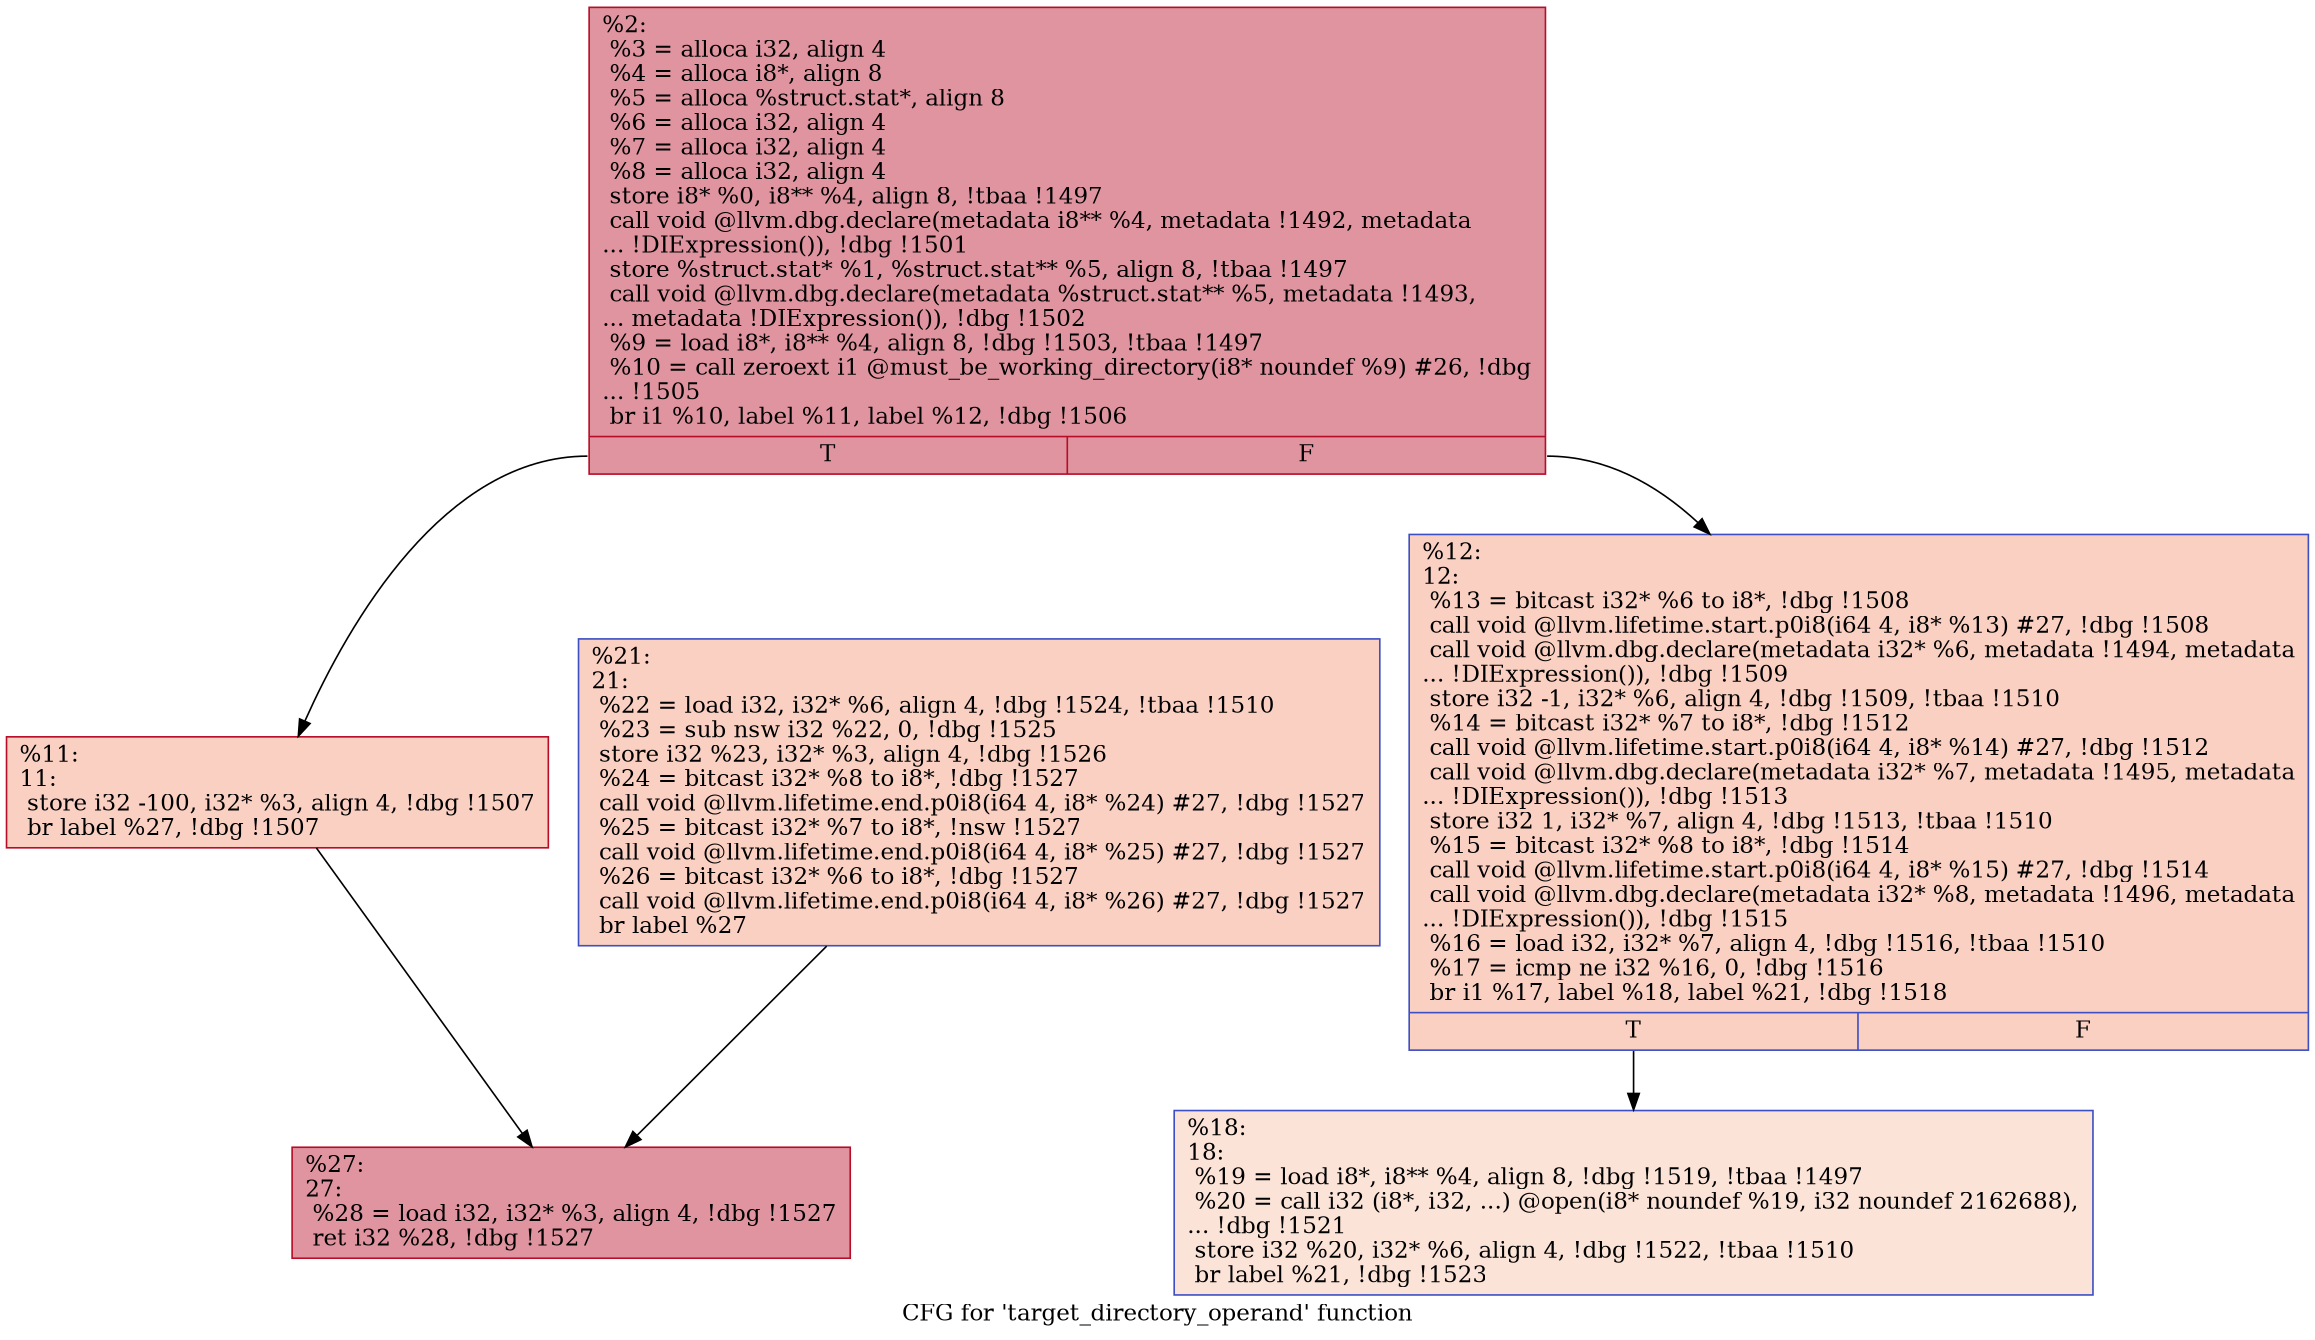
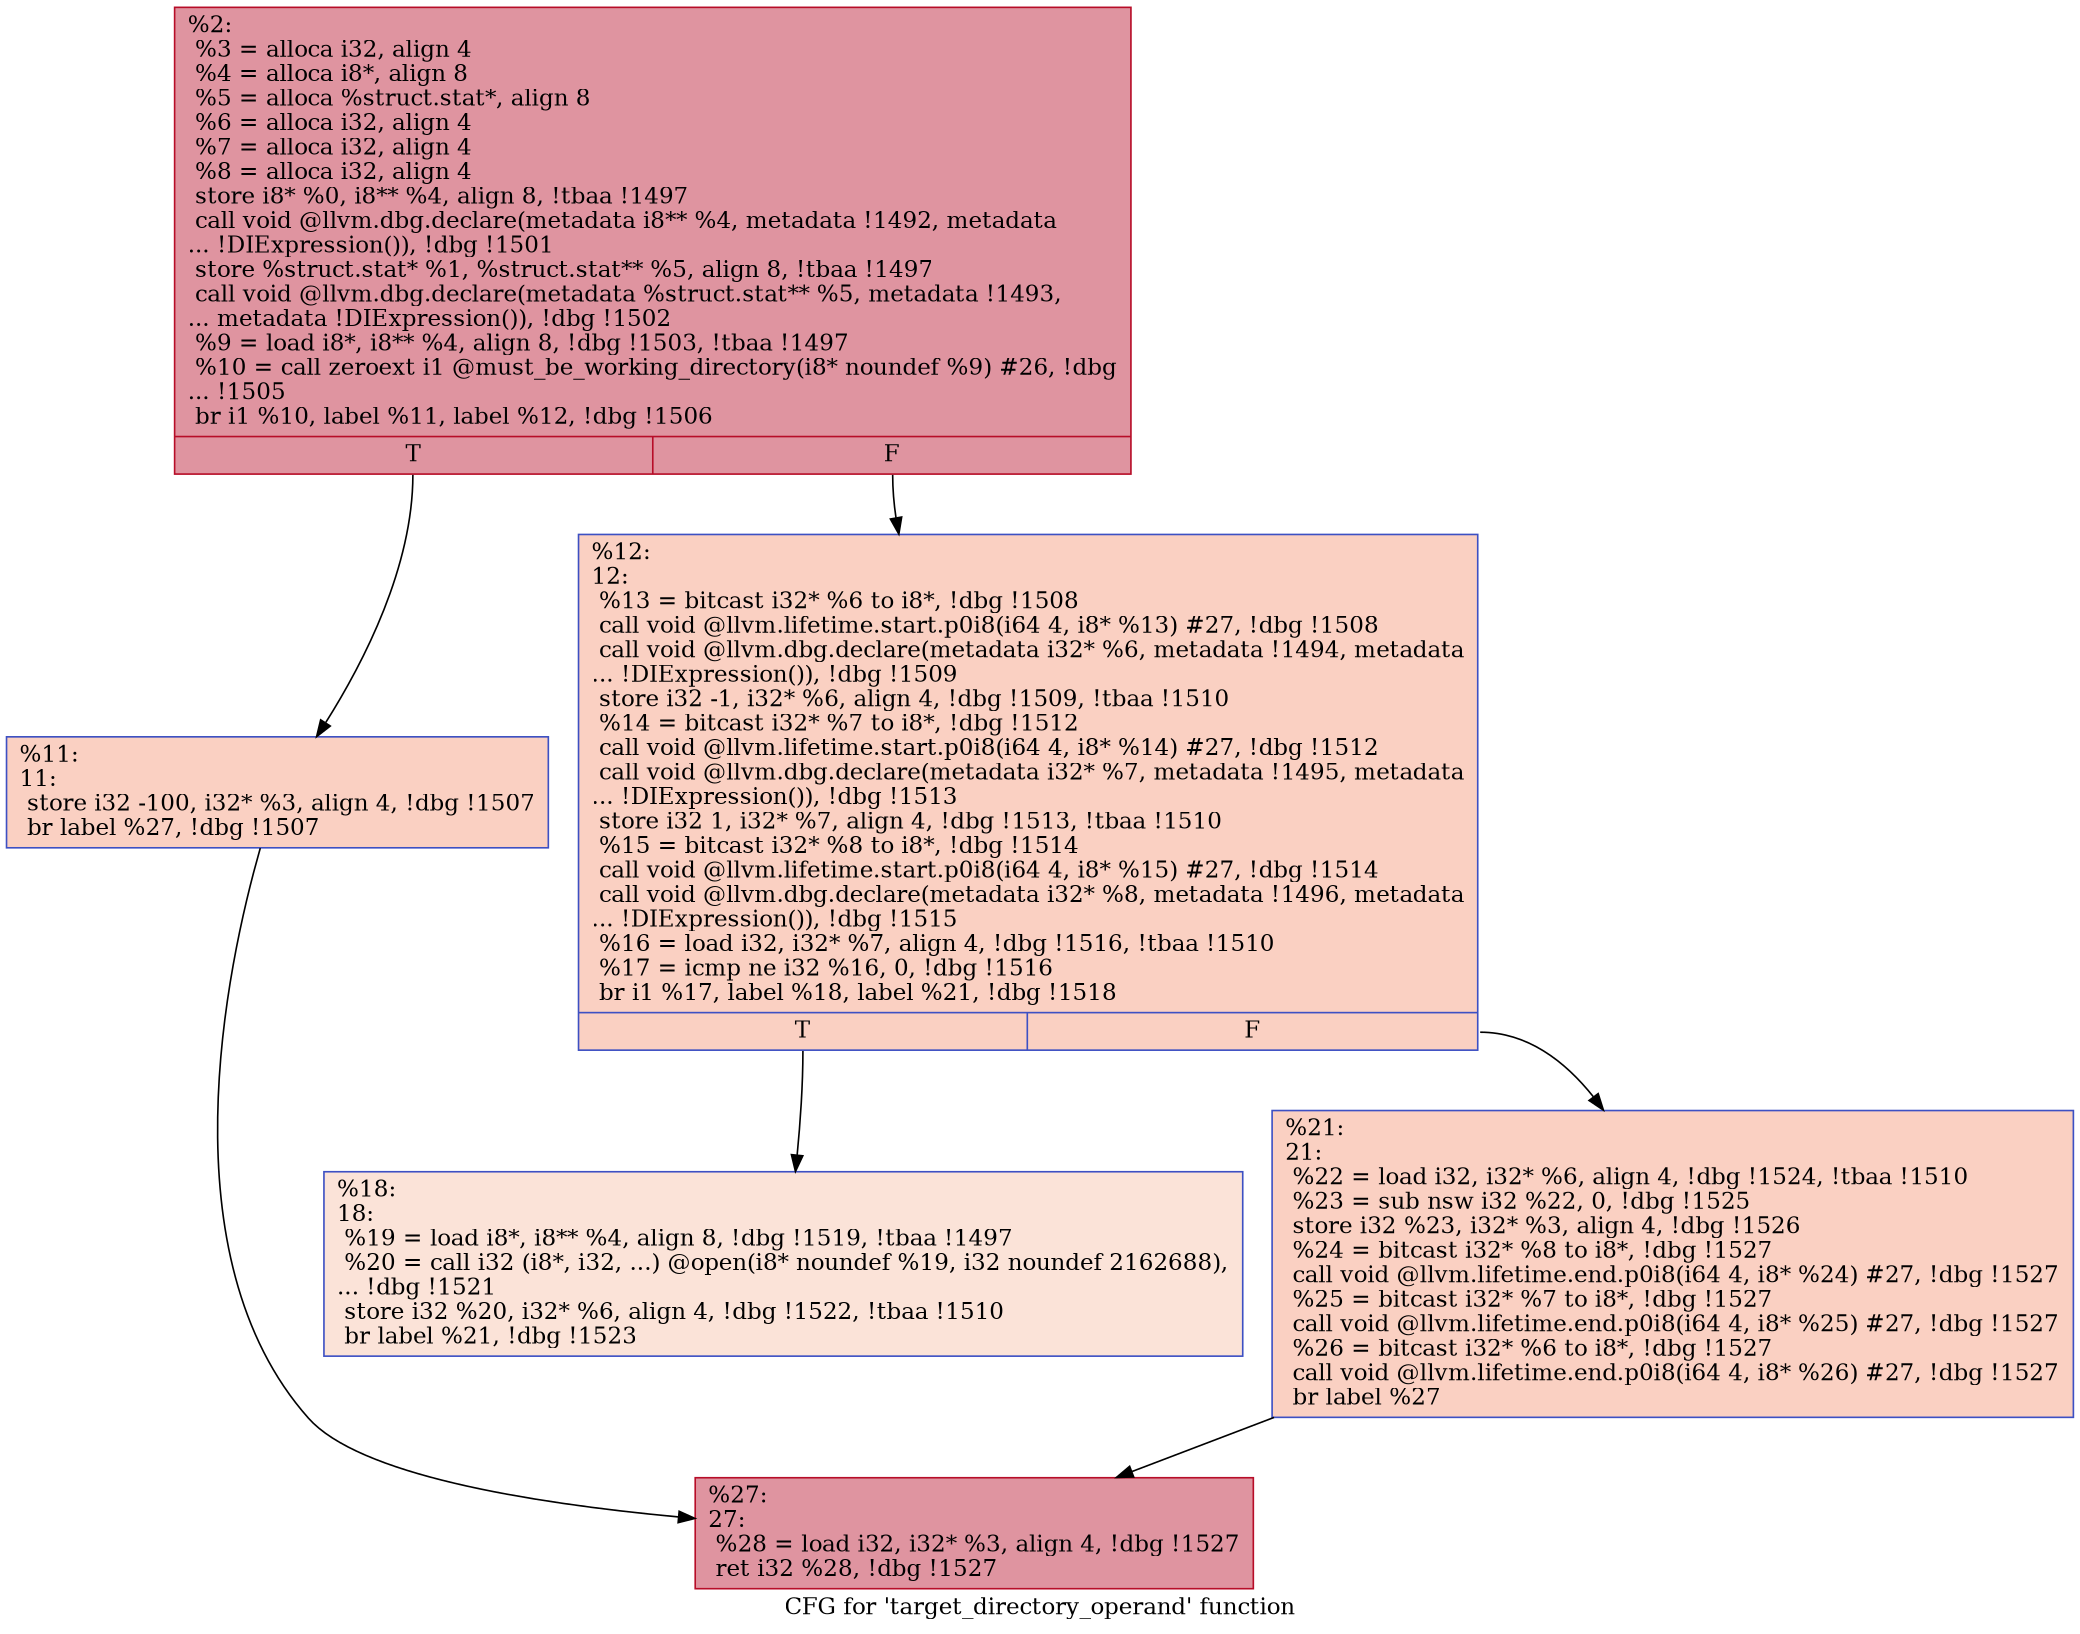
node "%11:": color #b70d28ff -> #3d50c3ff
node "%21:": text "%25 = bitcast i32* %7 to i8*, !nsw !1527" -> "%25 = bitcast i32* %7 to i8*, !dbg !1527"
edge "%12:" -> "%21:": added
